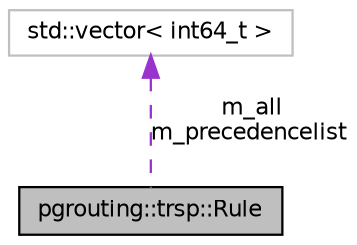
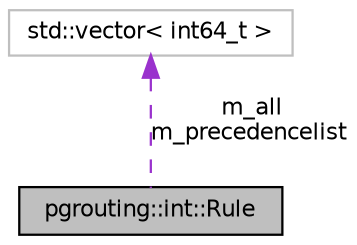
node "pgrouting::trsp::Rule": label "pgrouting::trsp::Rule" -> "pgrouting::int::Rule"
